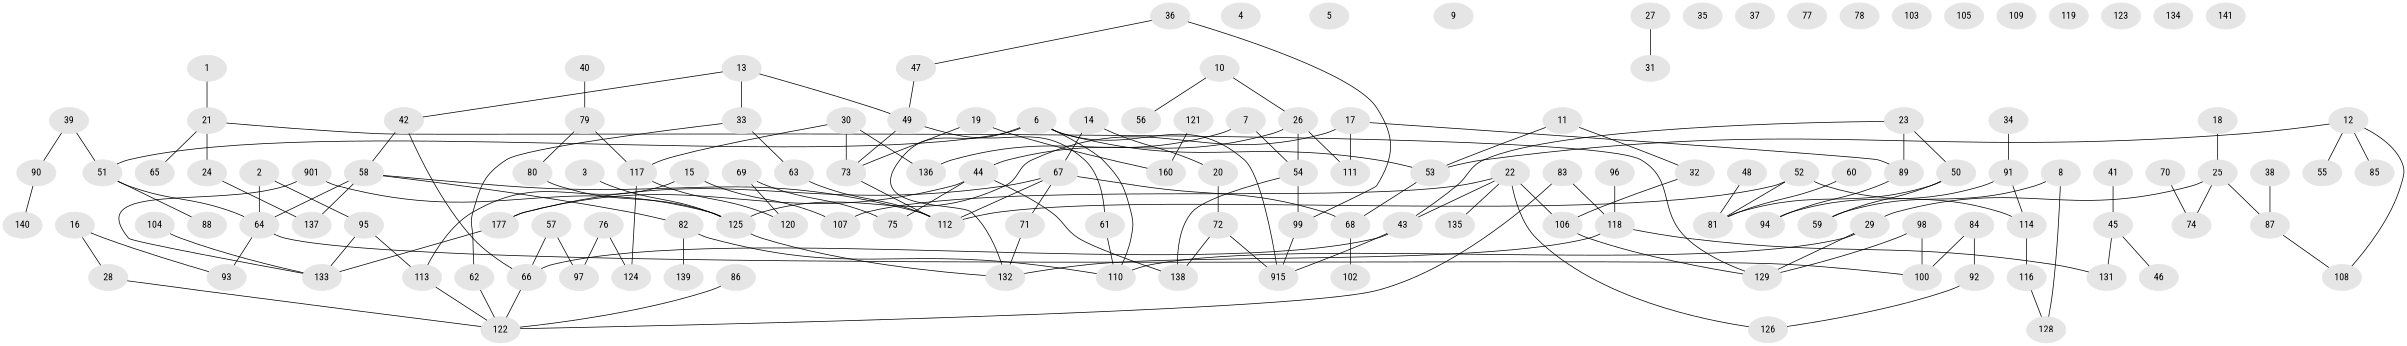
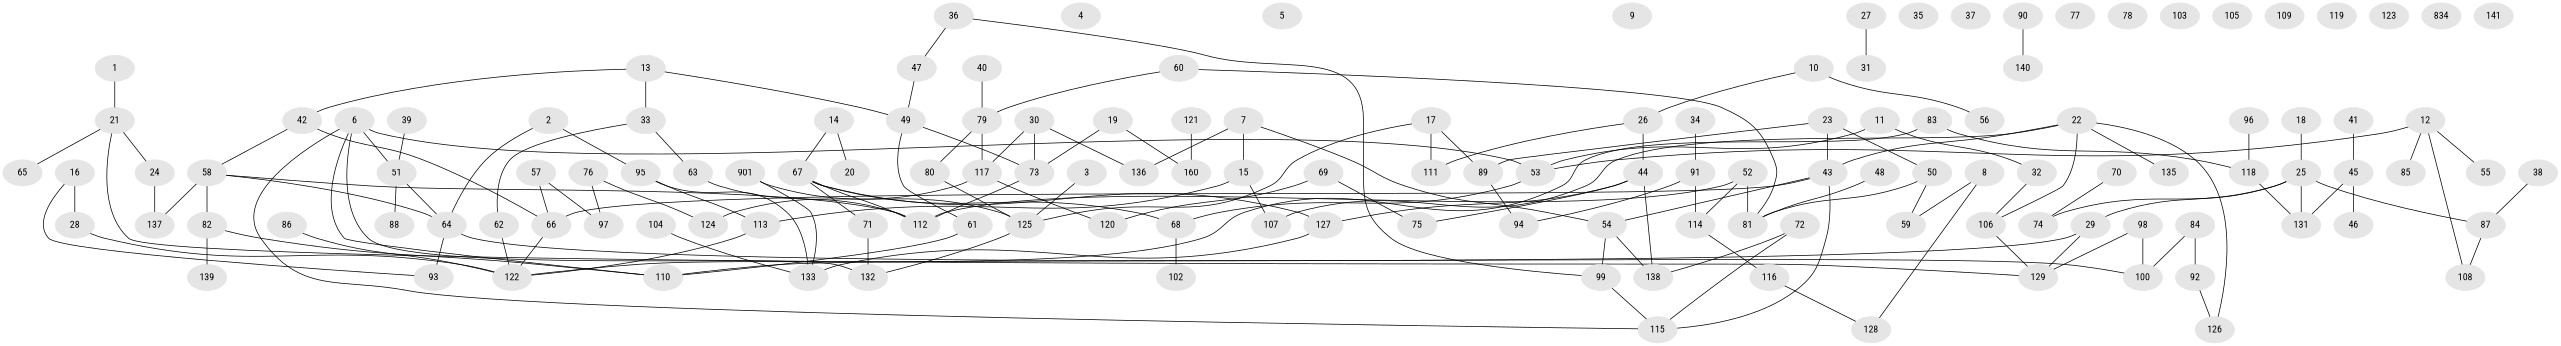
node "134": label "134" -> "834"
edge "60" -- "79": added
edge "39" -- "90": removed
edge "7" -- "15": added
edge "26" -- "54": now "43" -- "54"
edge "20" -- "72": removed
edge "25" -- "131": added
node "177": label "177" -> "127"
edge "118" -- "132": removed
node "915": label "915" -> "115"
